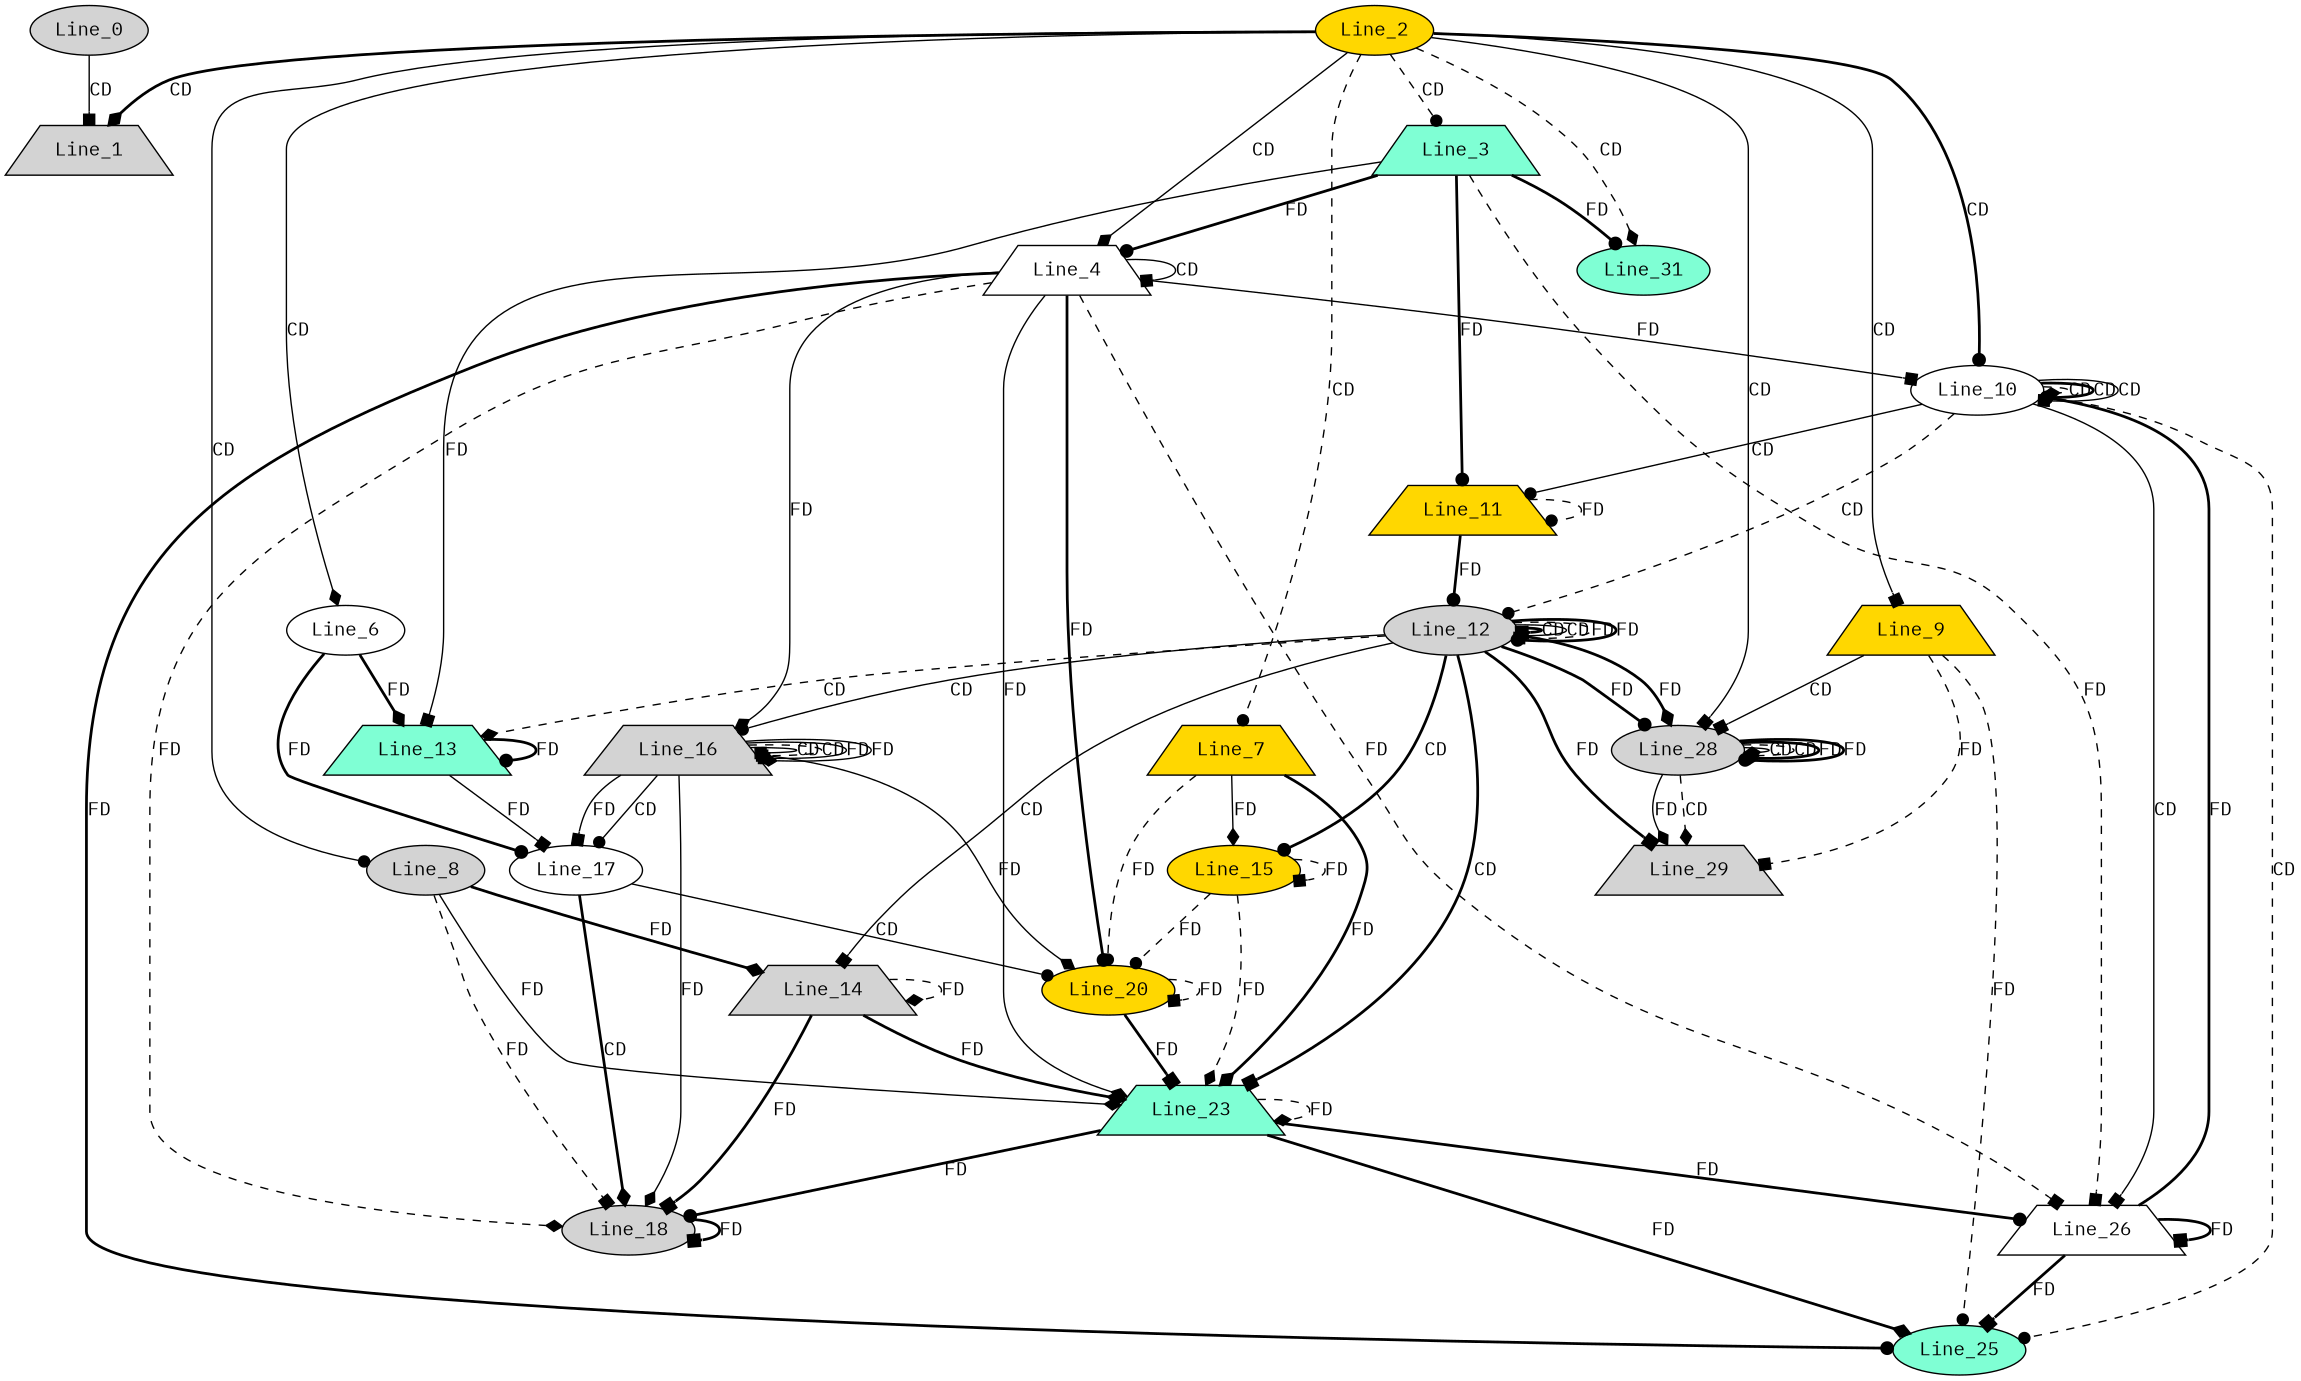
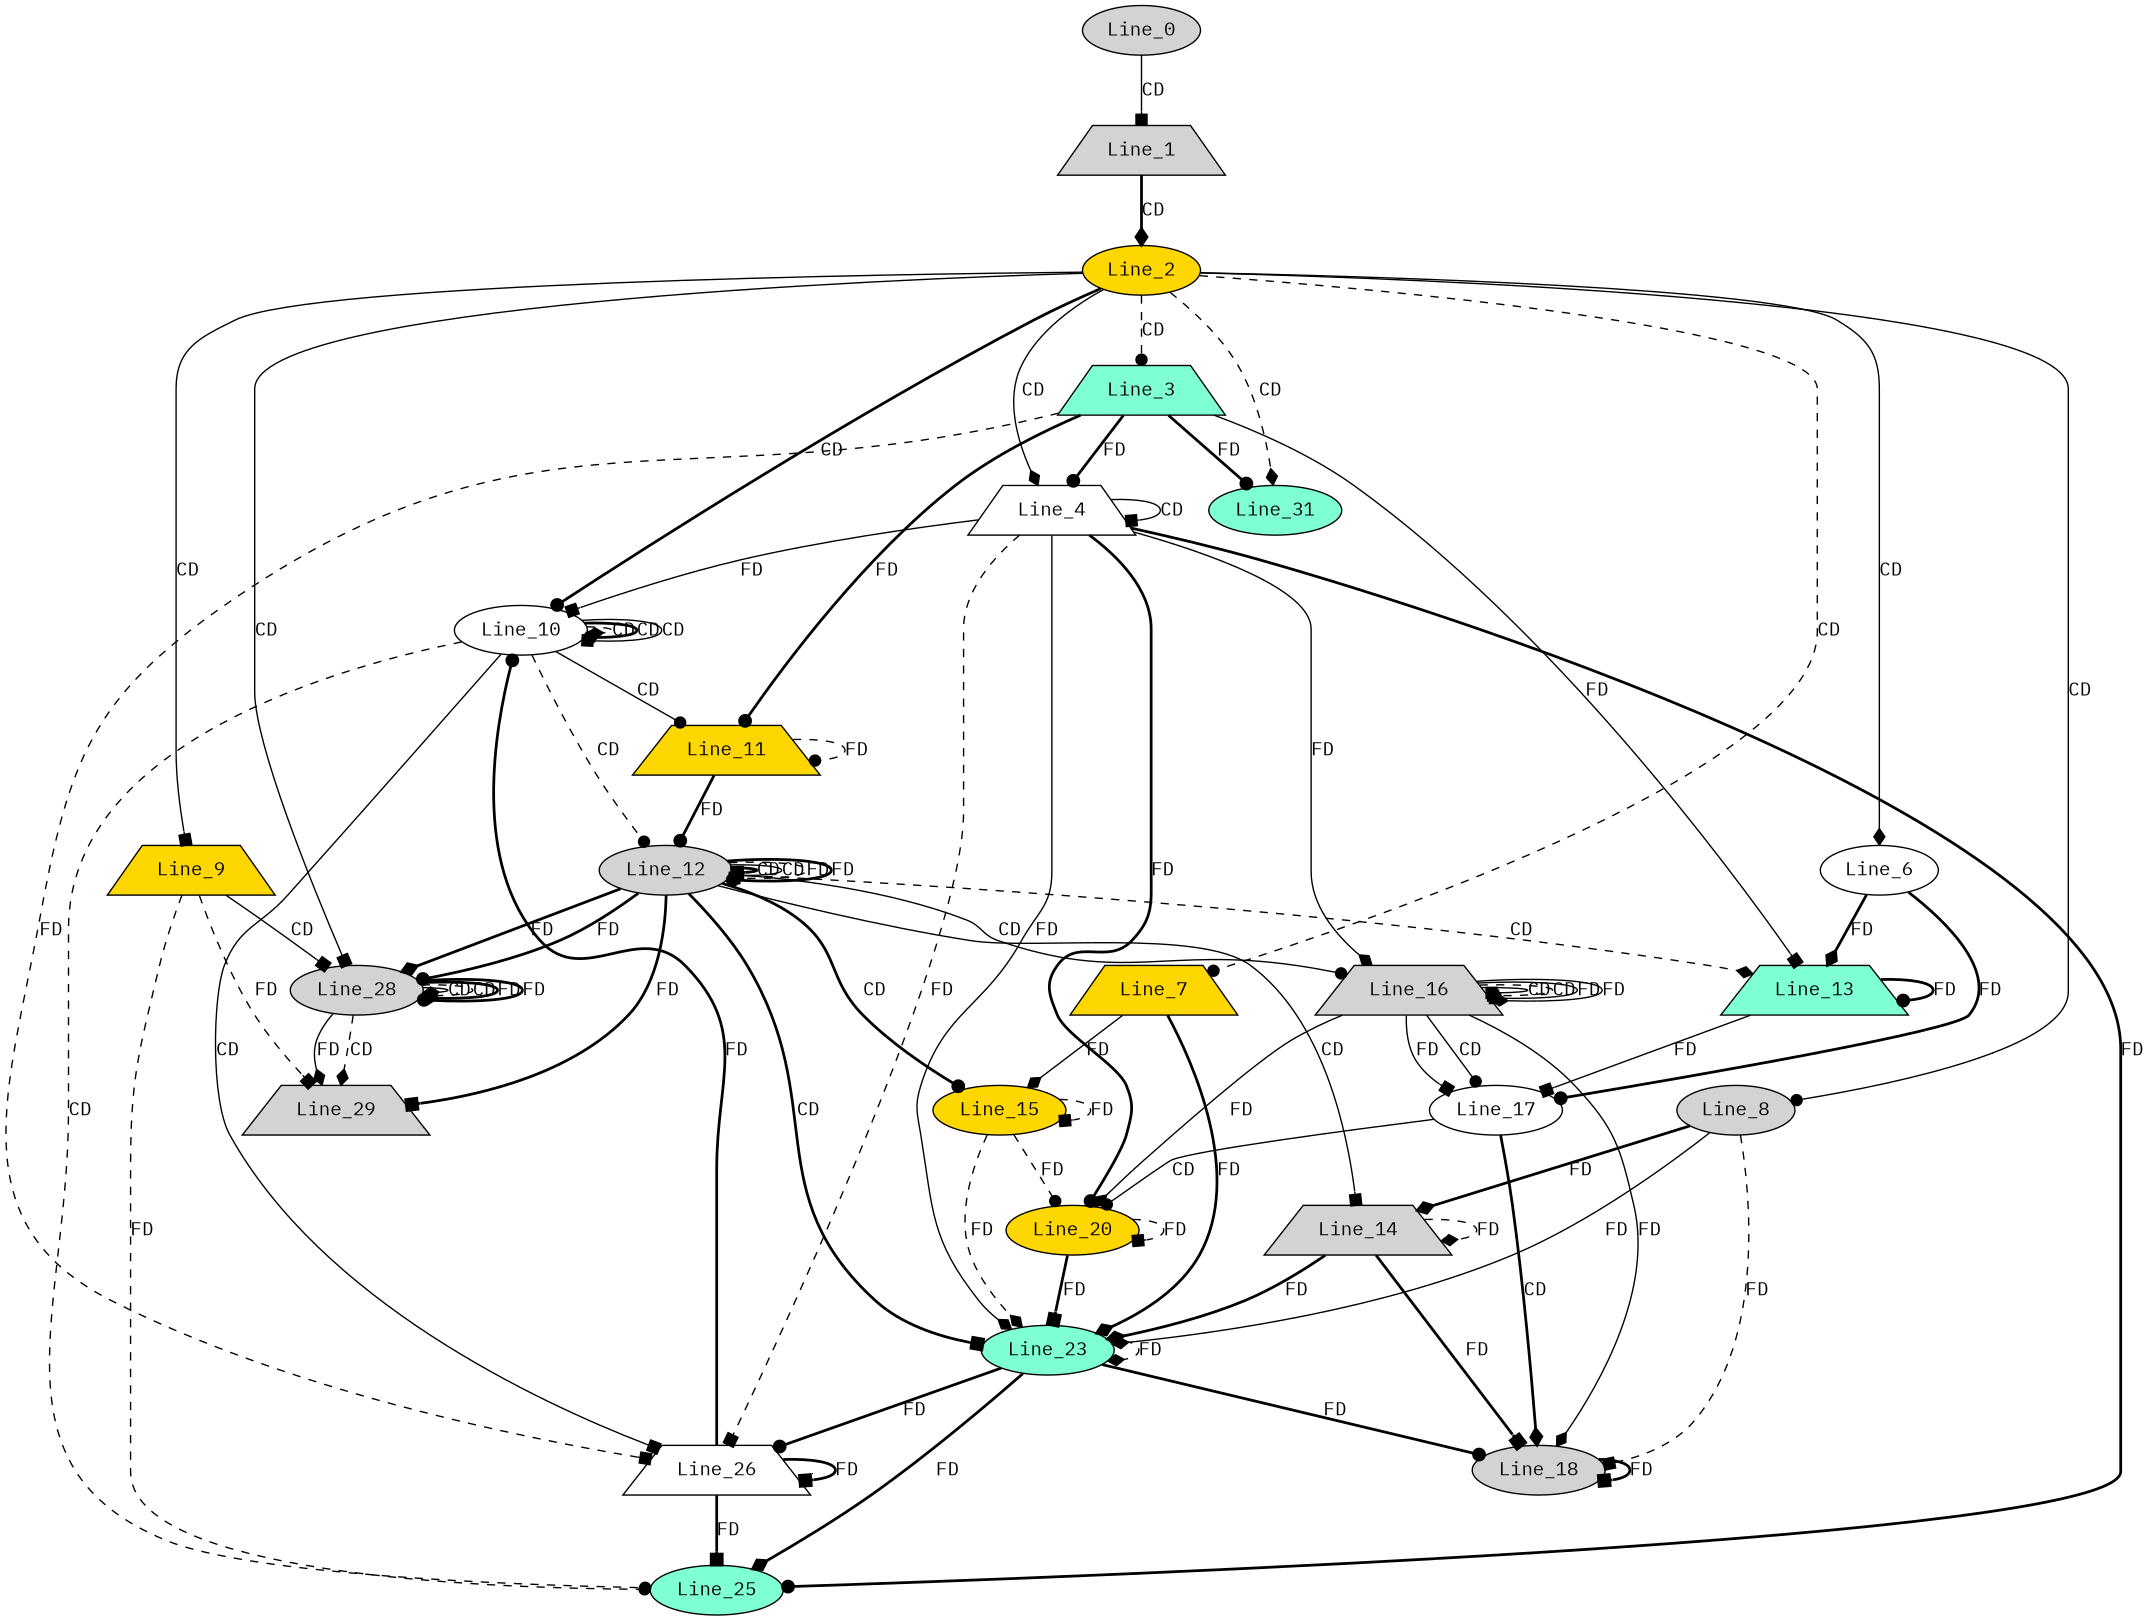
edge "Line_2" -> "Line_1": reversed
edge "Line_4" -> "Line_18": removed, label "FD"
edge "Line_7" -> "Line_20": removed, label "FD"
node "Line_23": shape trapezium -> ellipse
